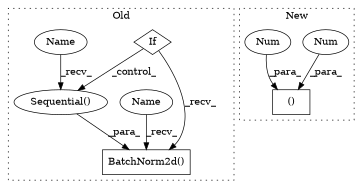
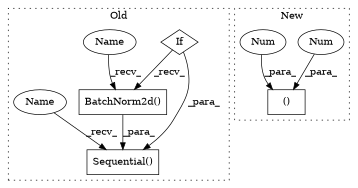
edge "If" -> "Sequential()": label "_control_" -> "_para_"
node "Sequential()": shape ellipse -> box
edge "Sequential()" -> "BatchNorm2d()": reversed
